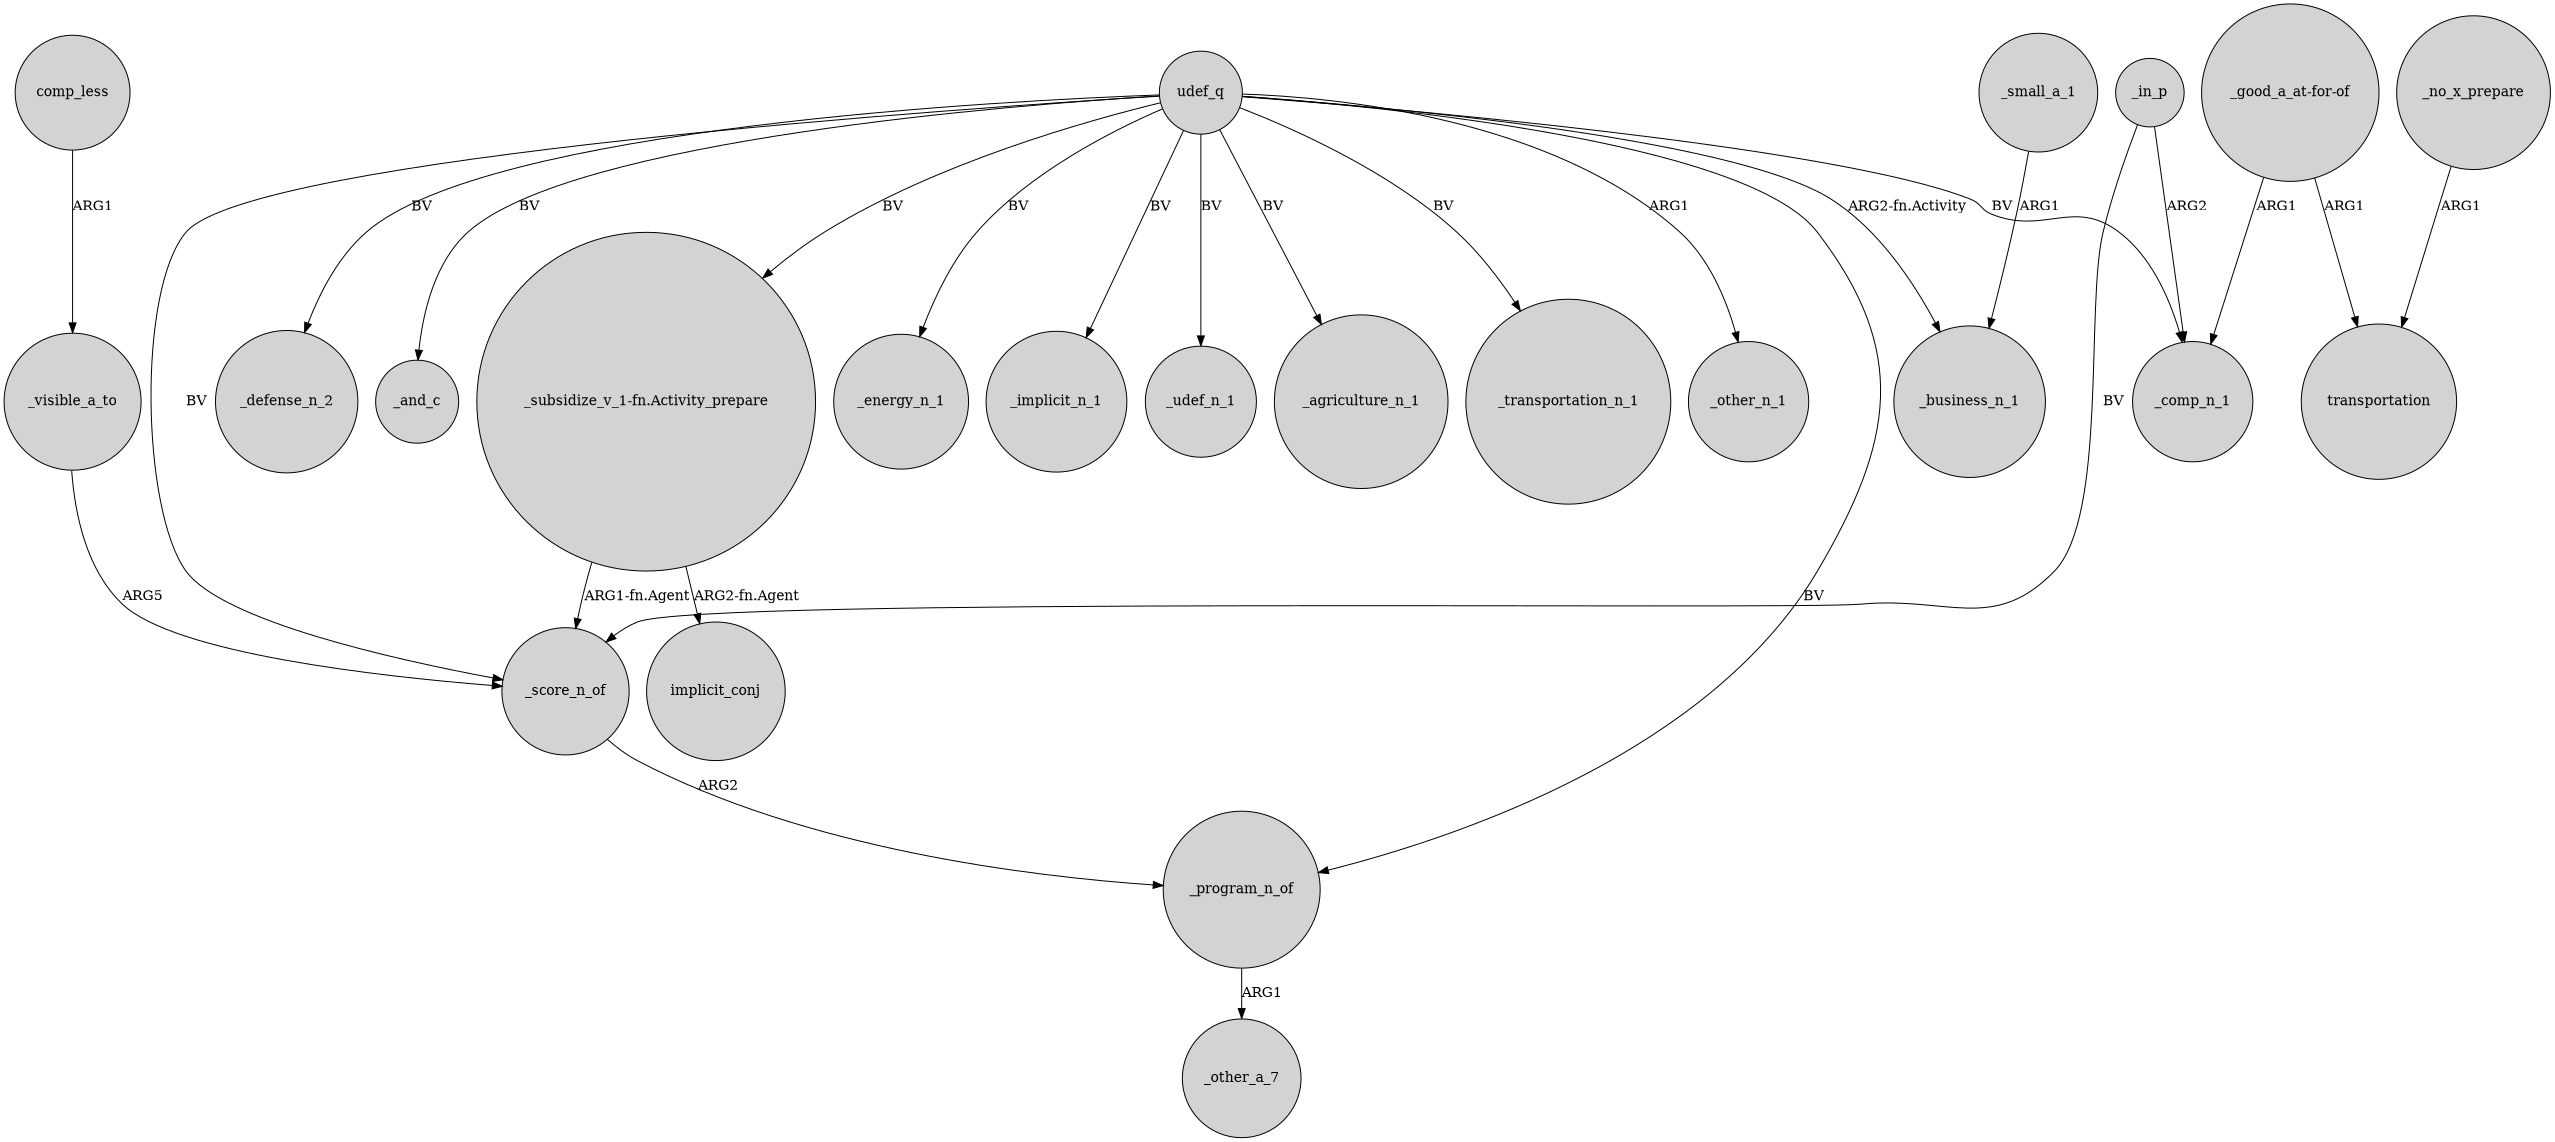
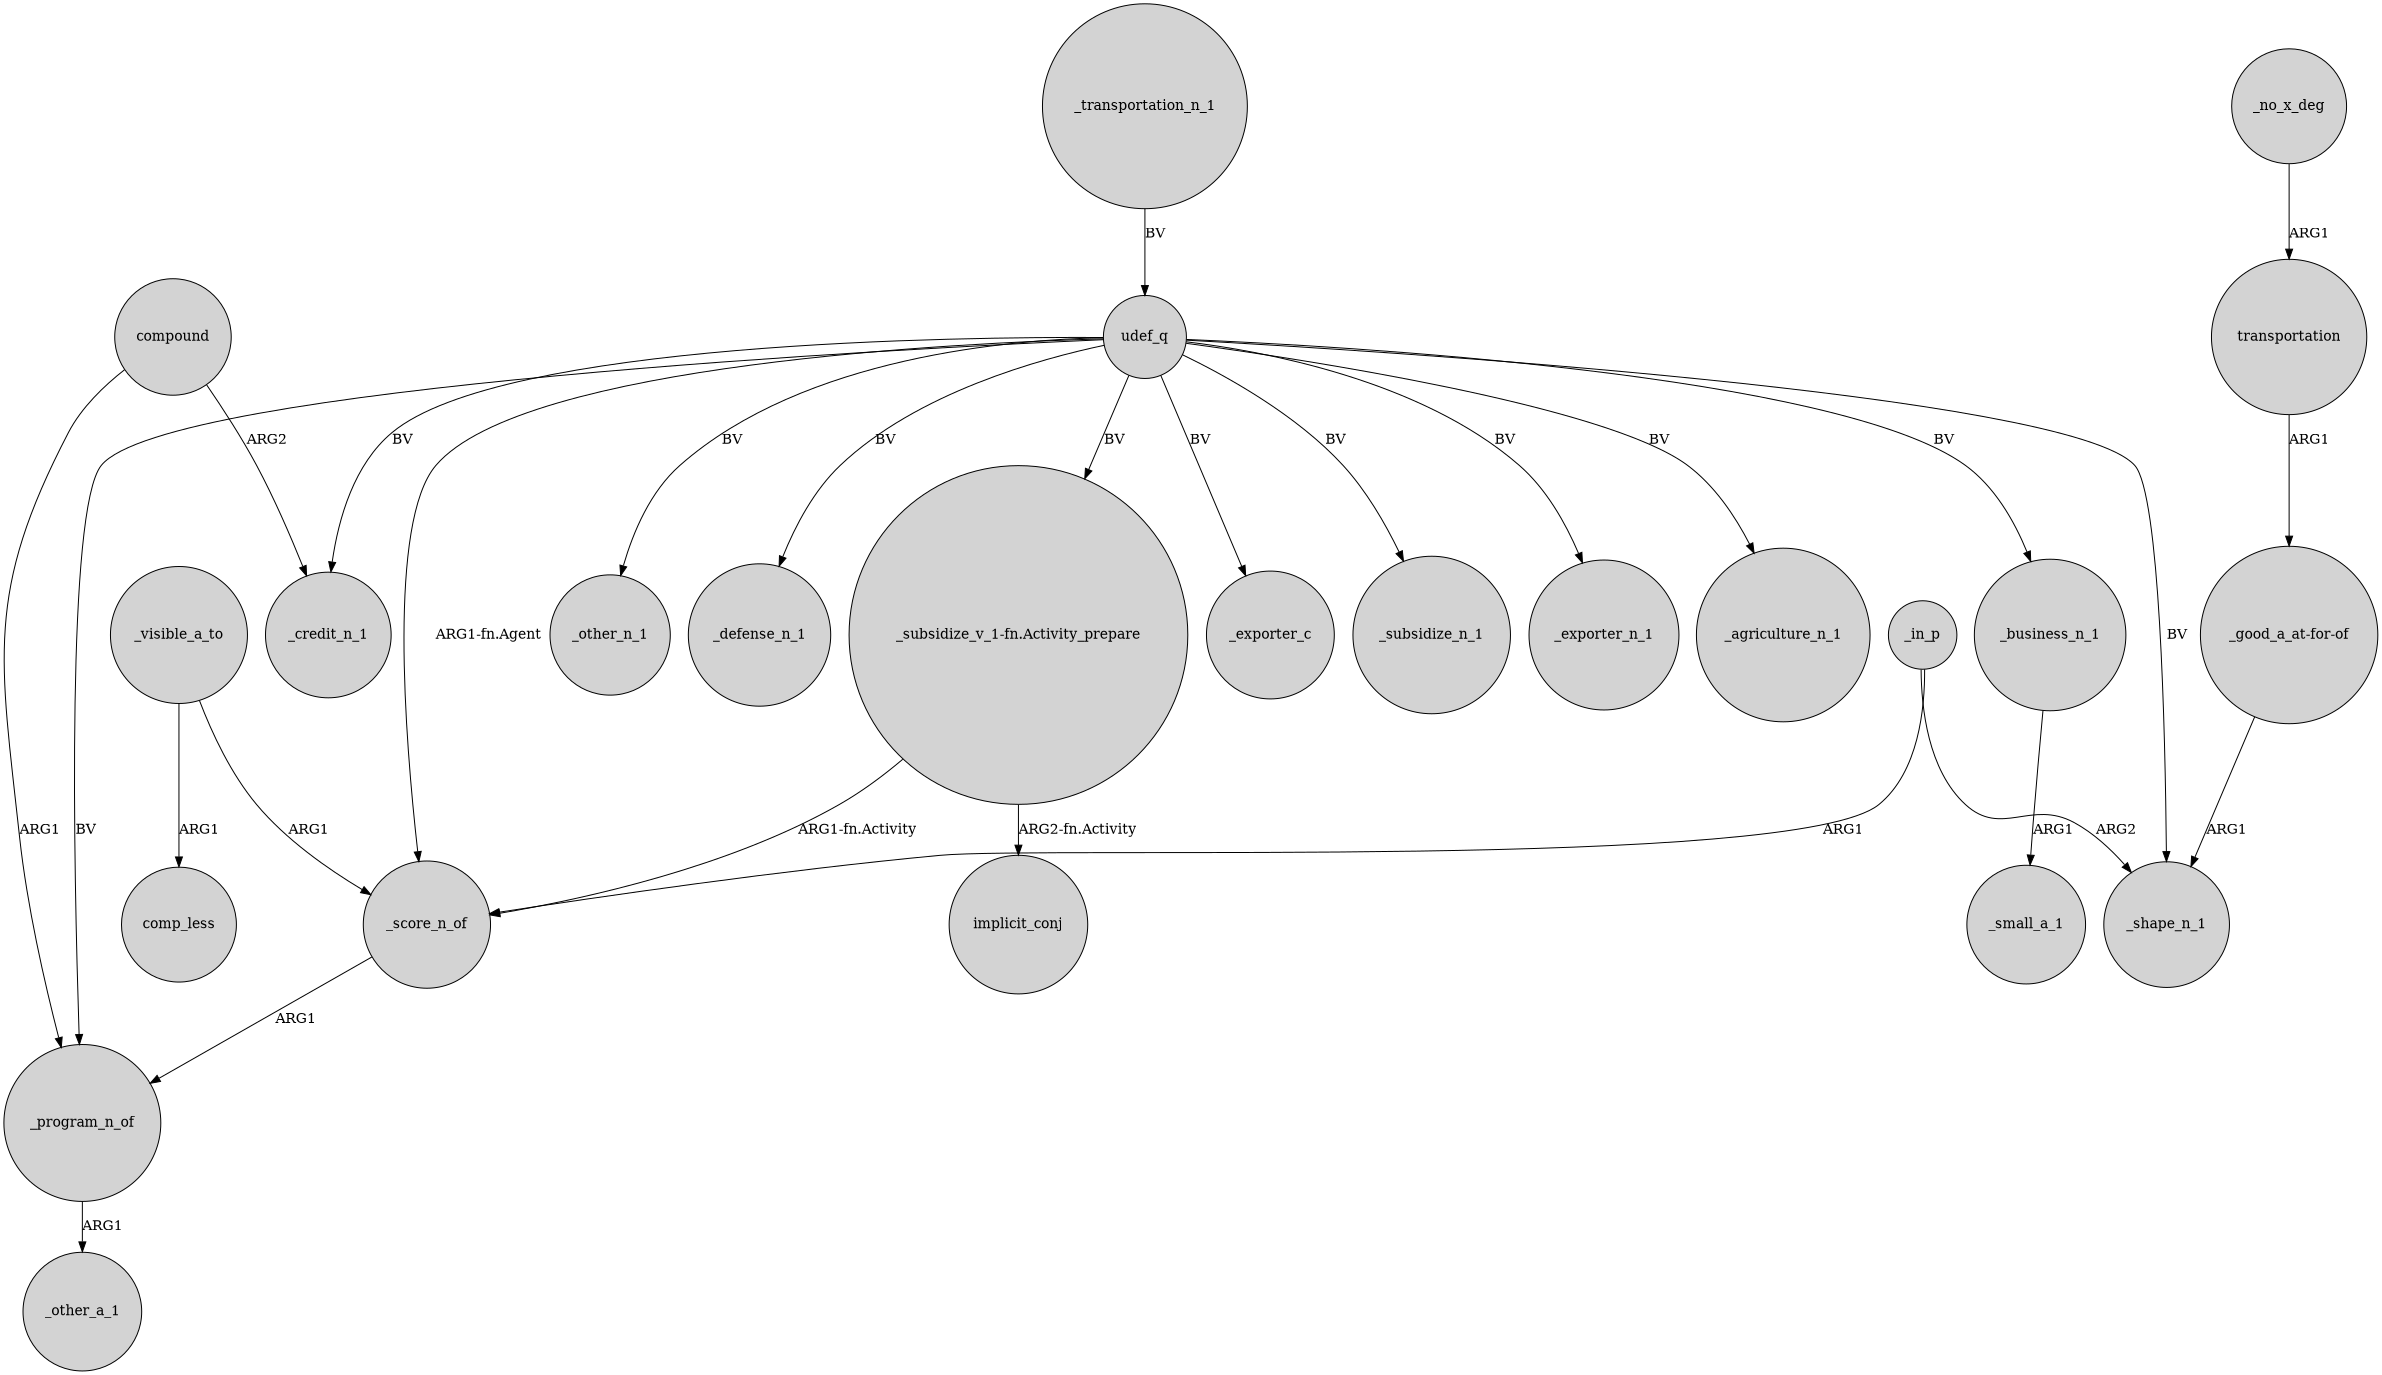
node "_no_x_prepare": label "_no_x_prepare" -> "_no_x_deg"
edge "udef_q" -> "_transportation_n_1": reversed
edge "udef_q" -> "_other_n_1": label "ARG1" -> "BV"
edge "udef_q" -> "_business_n_1": label "ARG2-fn.Activity" -> "BV"
edge "_small_a_1" -> "_business_n_1": reversed
edge "comp_less" -> "_visible_a_to": reversed
edge "_good_a_at-for-of" -> "transportation": reversed
node "compound": added
edge "udef_q" -> "_score_n_of": label "BV" -> "ARG1-fn.Agent"
node "_defense_n_2": label "_defense_n_2" -> "_defense_n_1"
node "_and_c": label "_and_c" -> "_exporter_c"
node "_energy_n_1": label "_energy_n_1" -> "_subsidize_n_1"
node "_implicit_n_1": label "_implicit_n_1" -> "_exporter_n_1"
node "_udef_n_1": label "_udef_n_1" -> "_credit_n_1"
edge "_in_p" -> "_score_n_of": label "BV" -> "ARG1"
node "_comp_n_1": label "_comp_n_1" -> "_shape_n_1"
edge "_visible_a_to" -> "_score_n_of": label "ARG5" -> "ARG1"
edge "_subsidize_v_1-fn.Activity_prepare" -> "_score_n_of": label "ARG1-fn.Agent" -> "ARG1-fn.Activity"
edge "_subsidize_v_1-fn.Activity_prepare" -> "implicit_conj": label "ARG2-fn.Agent" -> "ARG2-fn.Activity"
edge "_score_n_of" -> "_program_n_of": label "ARG2" -> "ARG1"
node "_other_a_7": label "_other_a_7" -> "_other_a_1"
